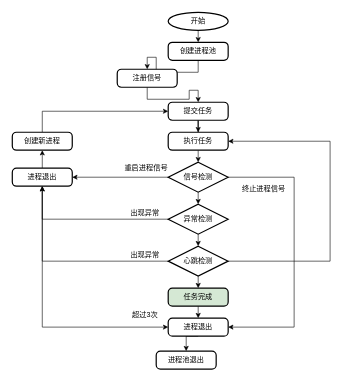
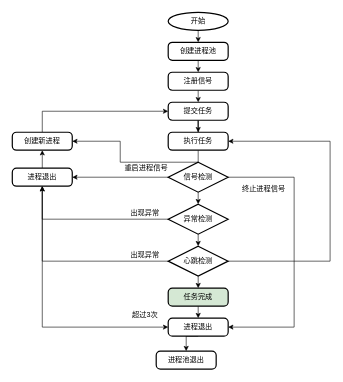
node "注册信号": moved (147, 78) -> (198, 81)
edge "执行任务" -> "信号检测": now "执行任务" -> "创建新进程"
